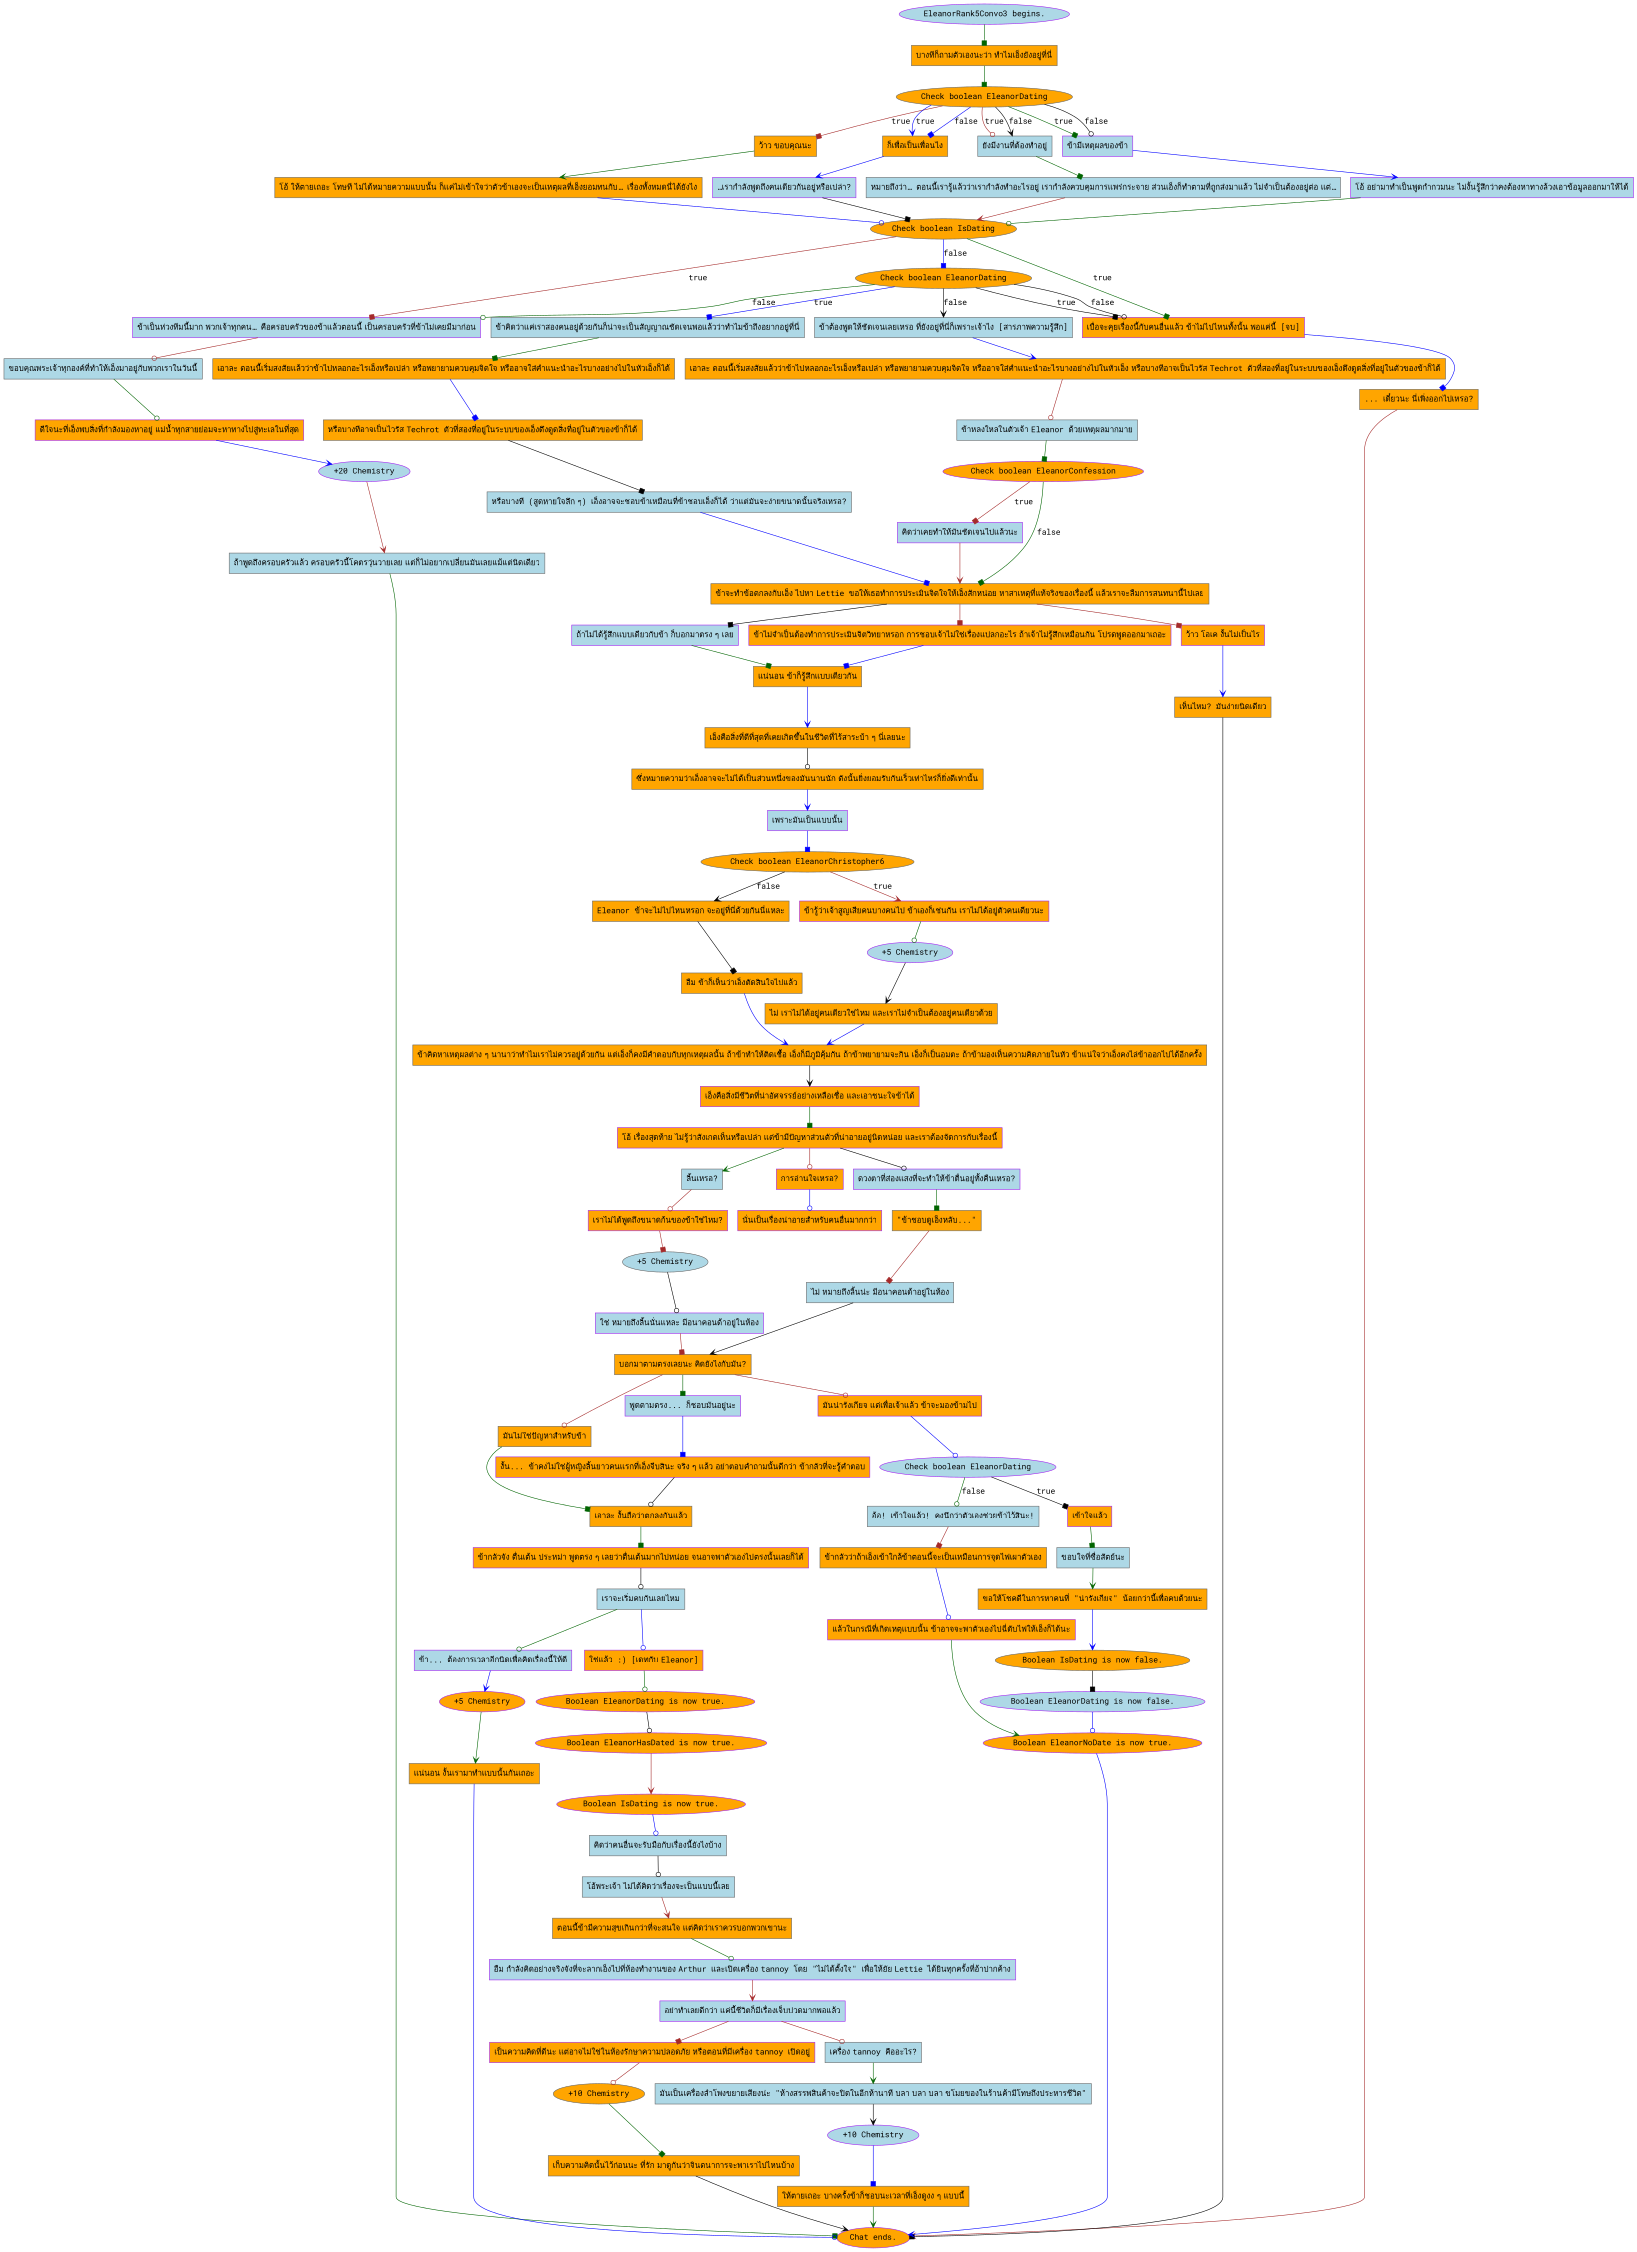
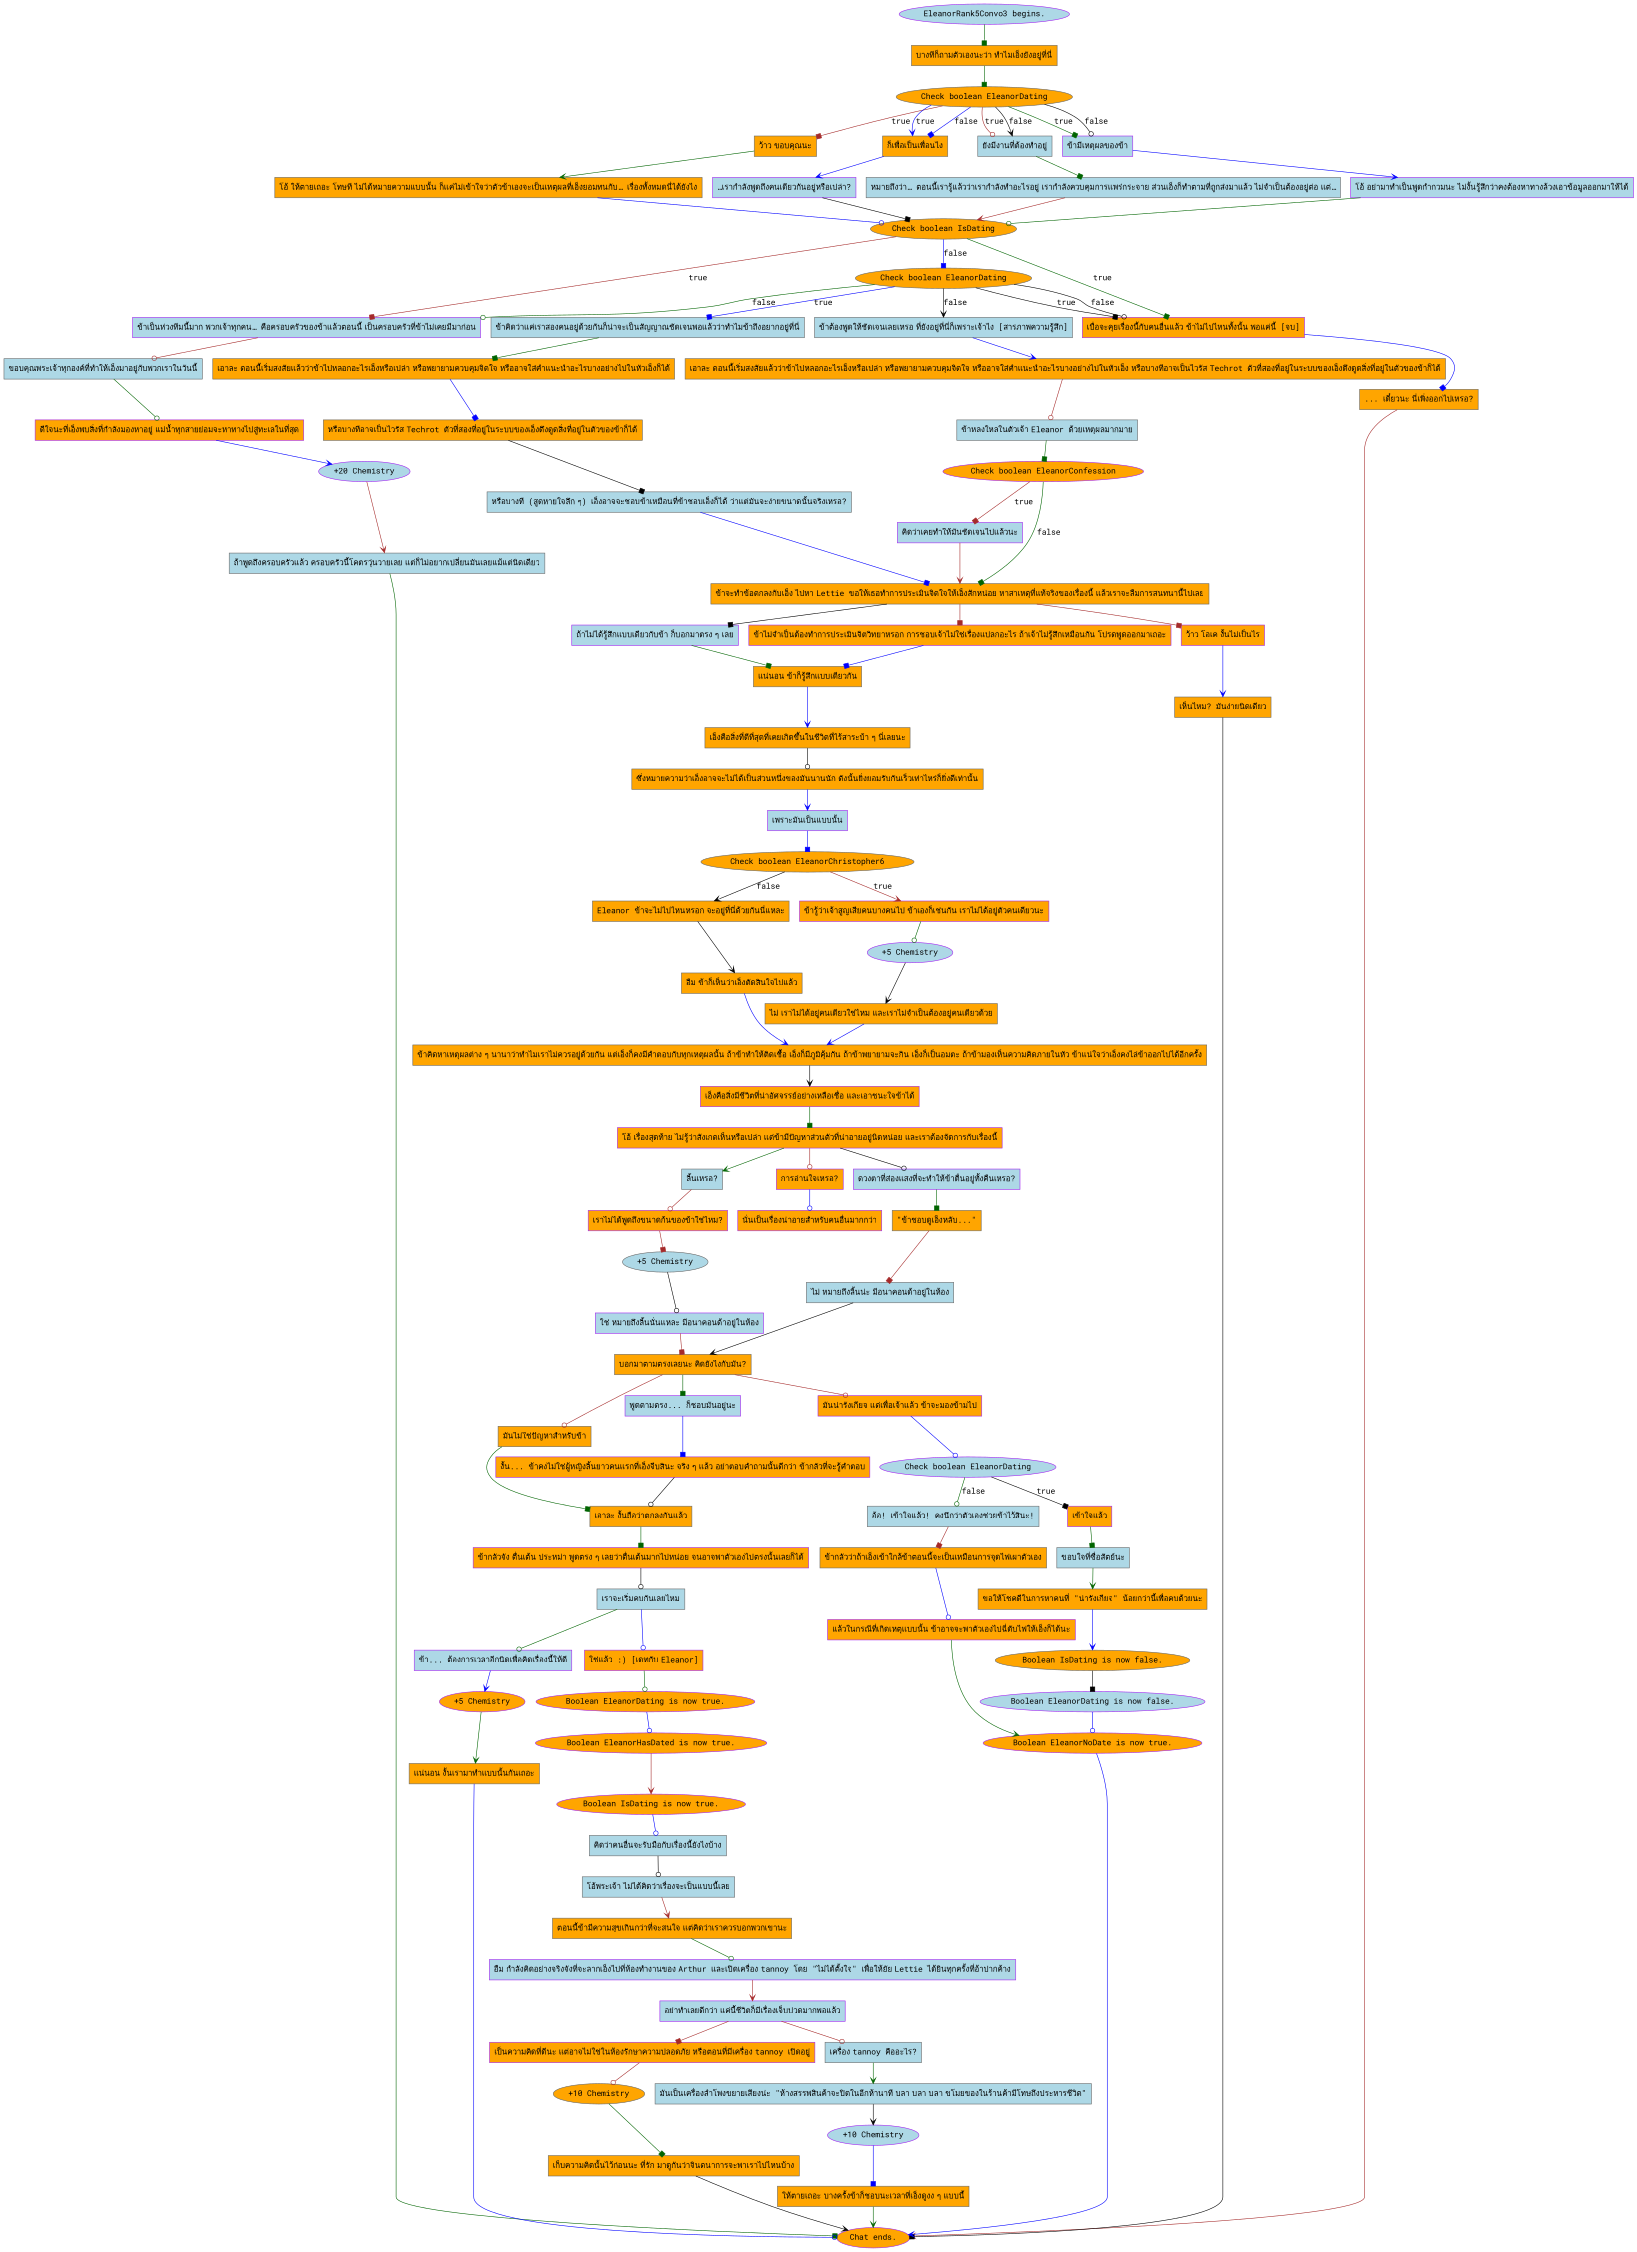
edge "Eleanor ข้าจะไม่ไปไหนหรอก จะอยู่ที่นี่ด้วยกันนี่แหละ" -> "อืม ข้าก็เห็นว่าเอ็งตัดสินใจไปแล้ว": arrowhead box -> vee
edge "Boolean EleanorDating is now true." -> "Boolean EleanorHasDated is now true.": color black -> blue
